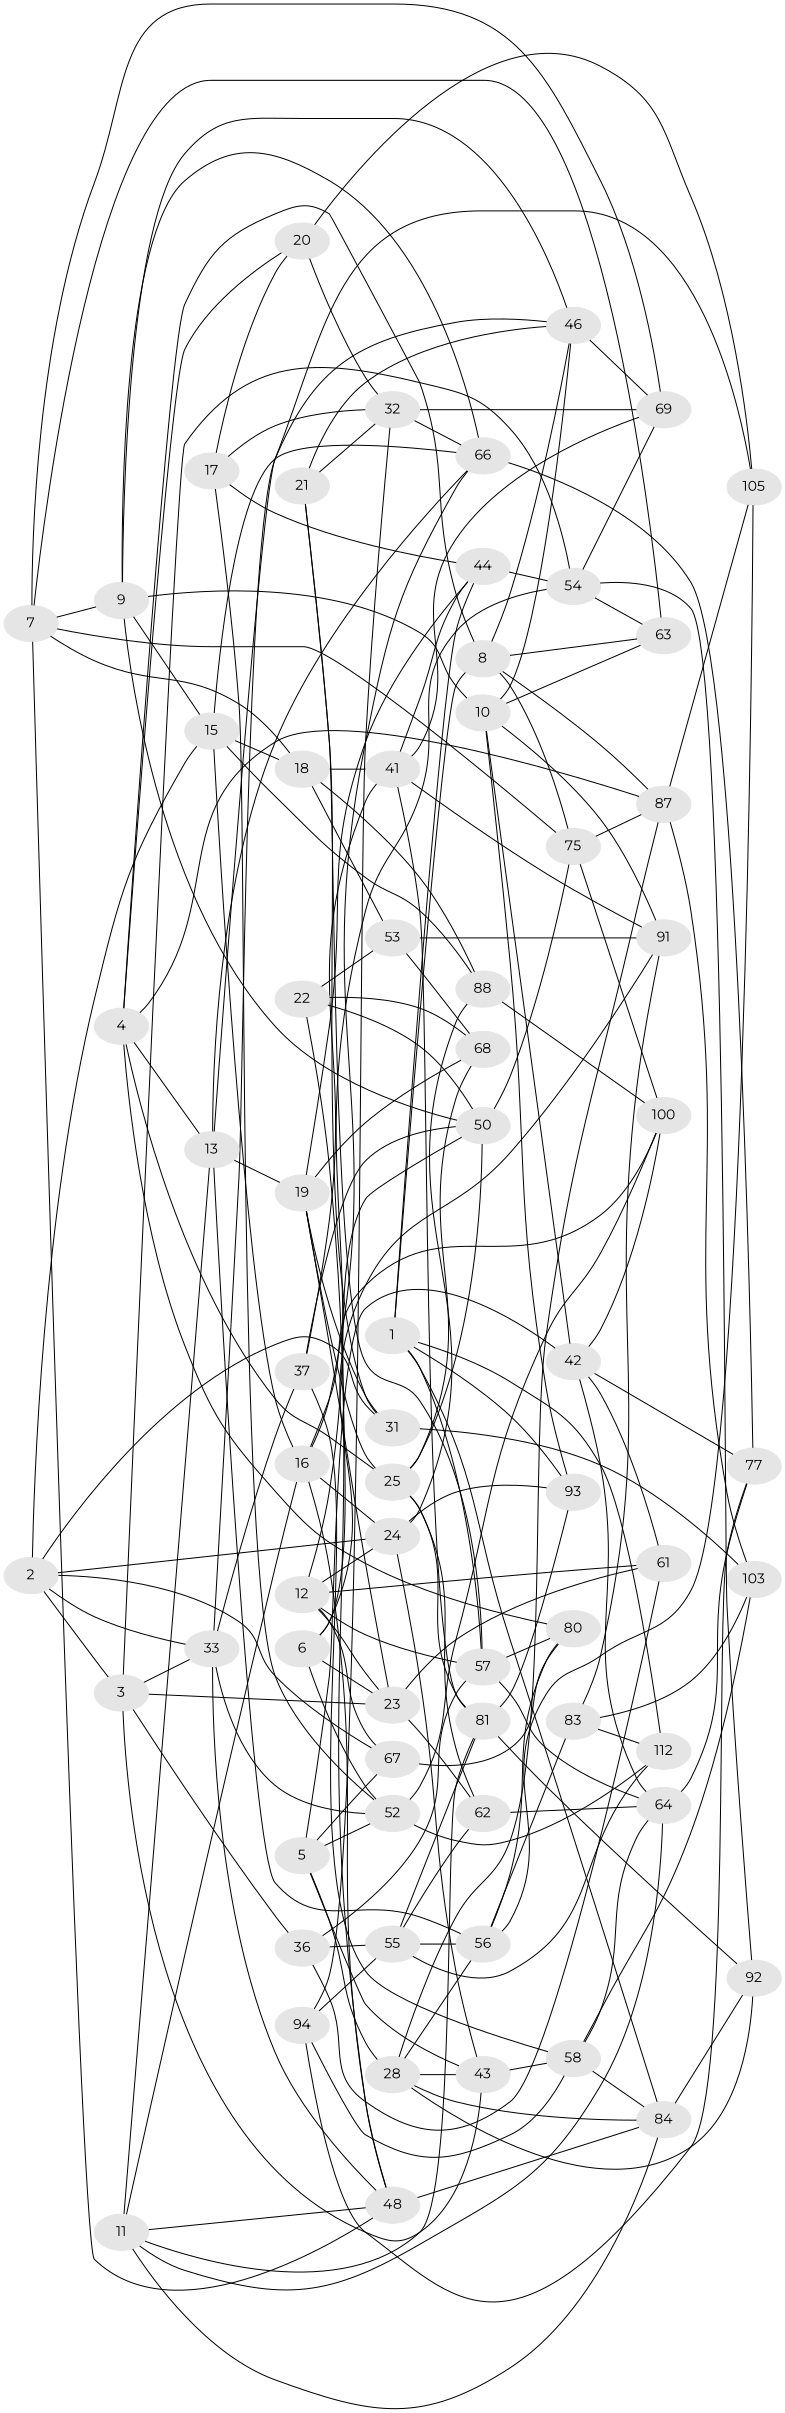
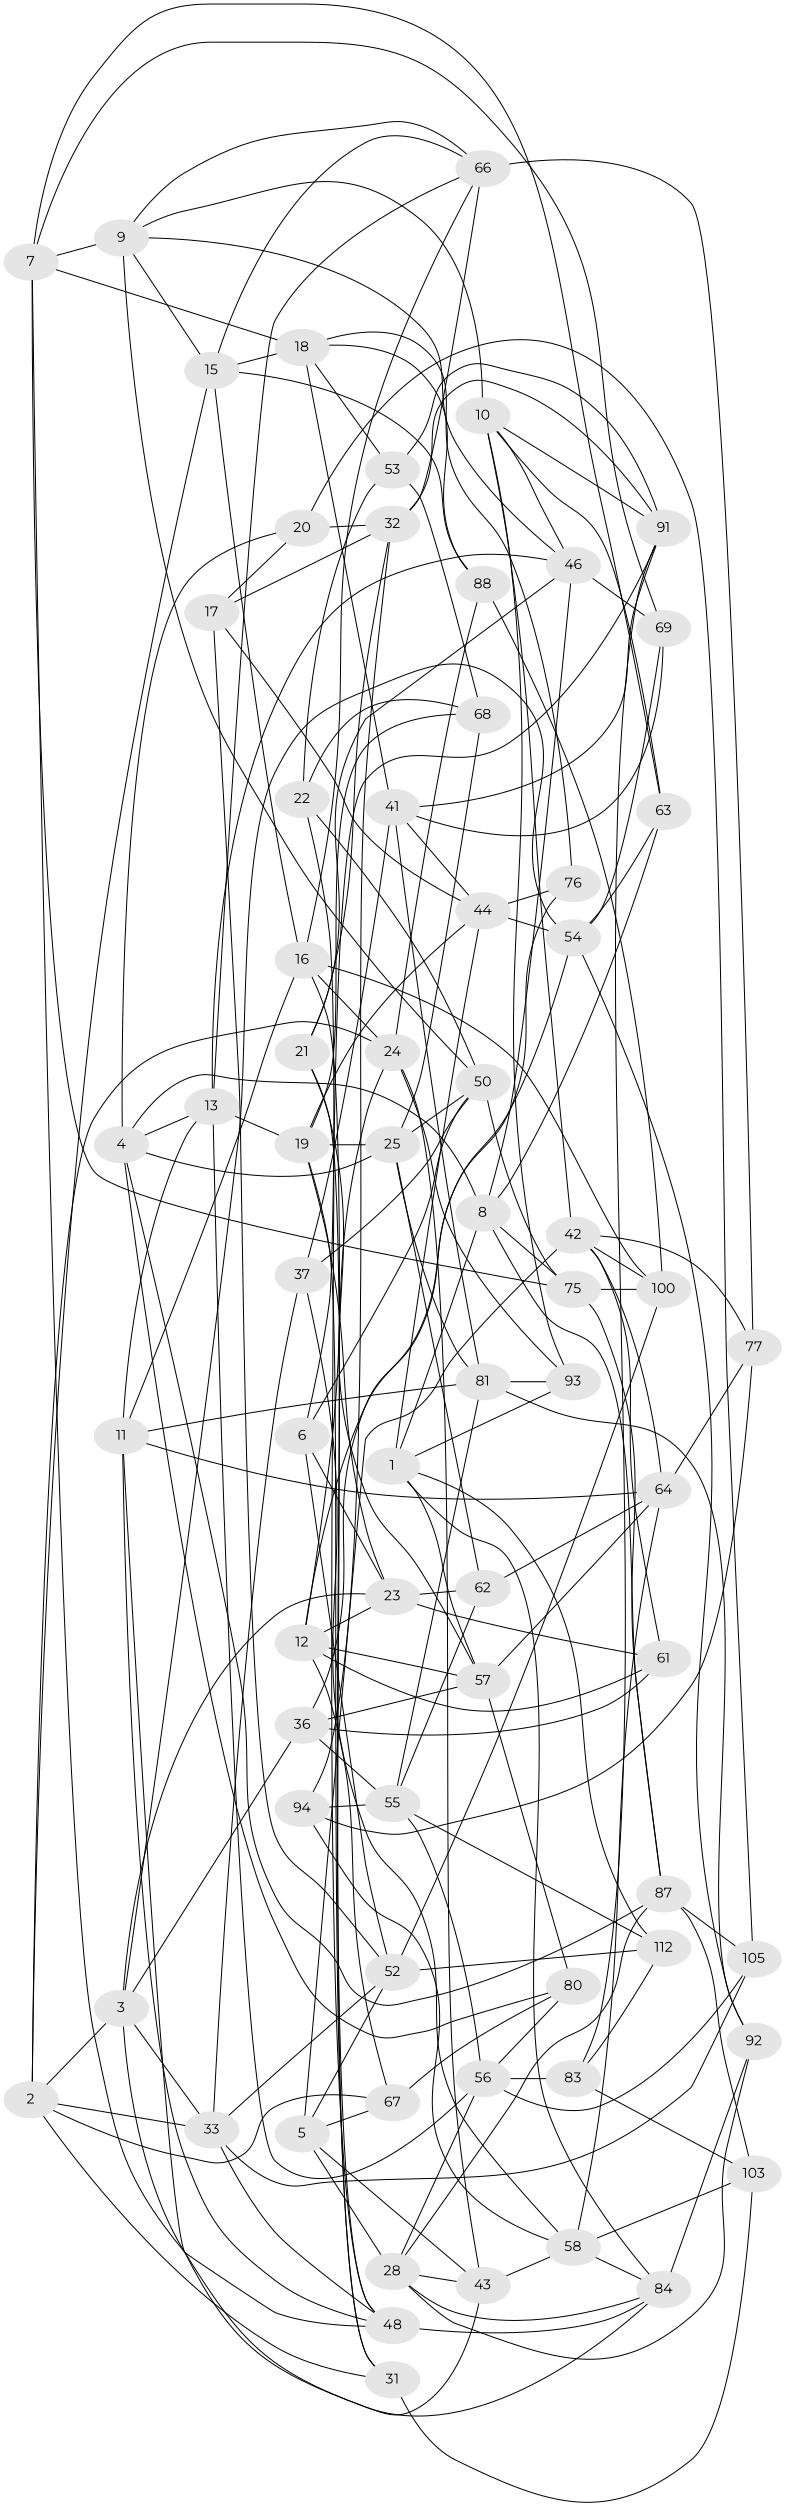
edge "32" -- "69": now "32" -- "91"
node "76": added
